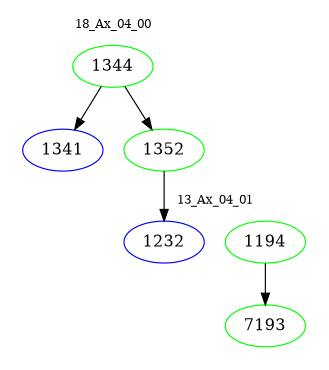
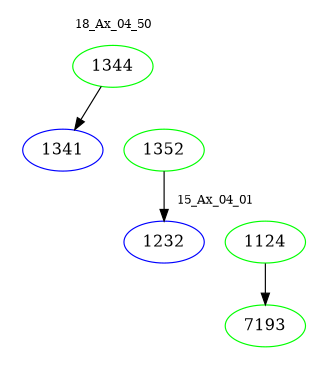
cluster "18_Ax_04_00": label "18_Ax_04_00" -> "18_Ax_04_50"
edge "1344" -> "1352": removed
cluster "13_Ax_04_01": label "13_Ax_04_01" -> "15_Ax_04_01"
node "1194": label "1194" -> "1124"
